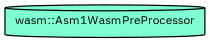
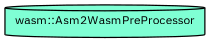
node "wasm::Asm1WasmPreProcessor": label "wasm::Asm1WasmPreProcessor" -> "wasm::Asm2WasmPreProcessor"
